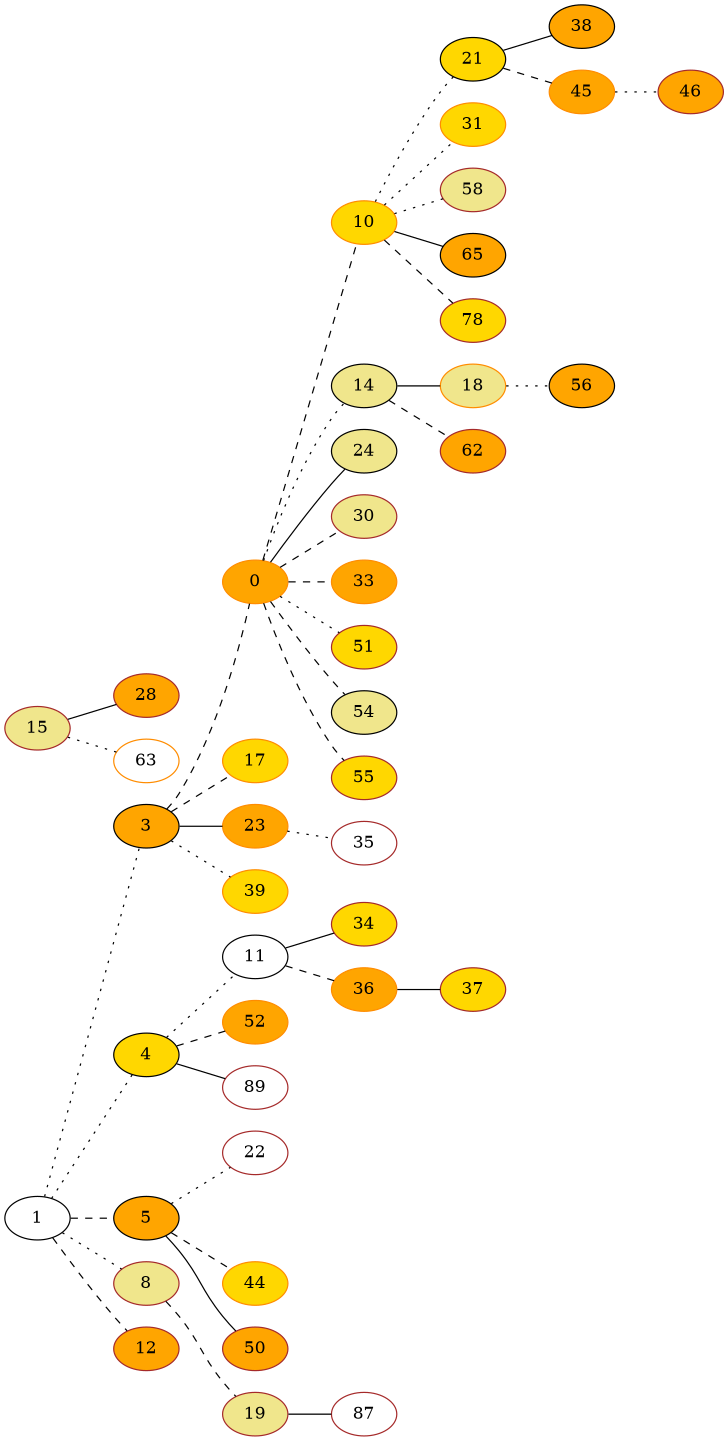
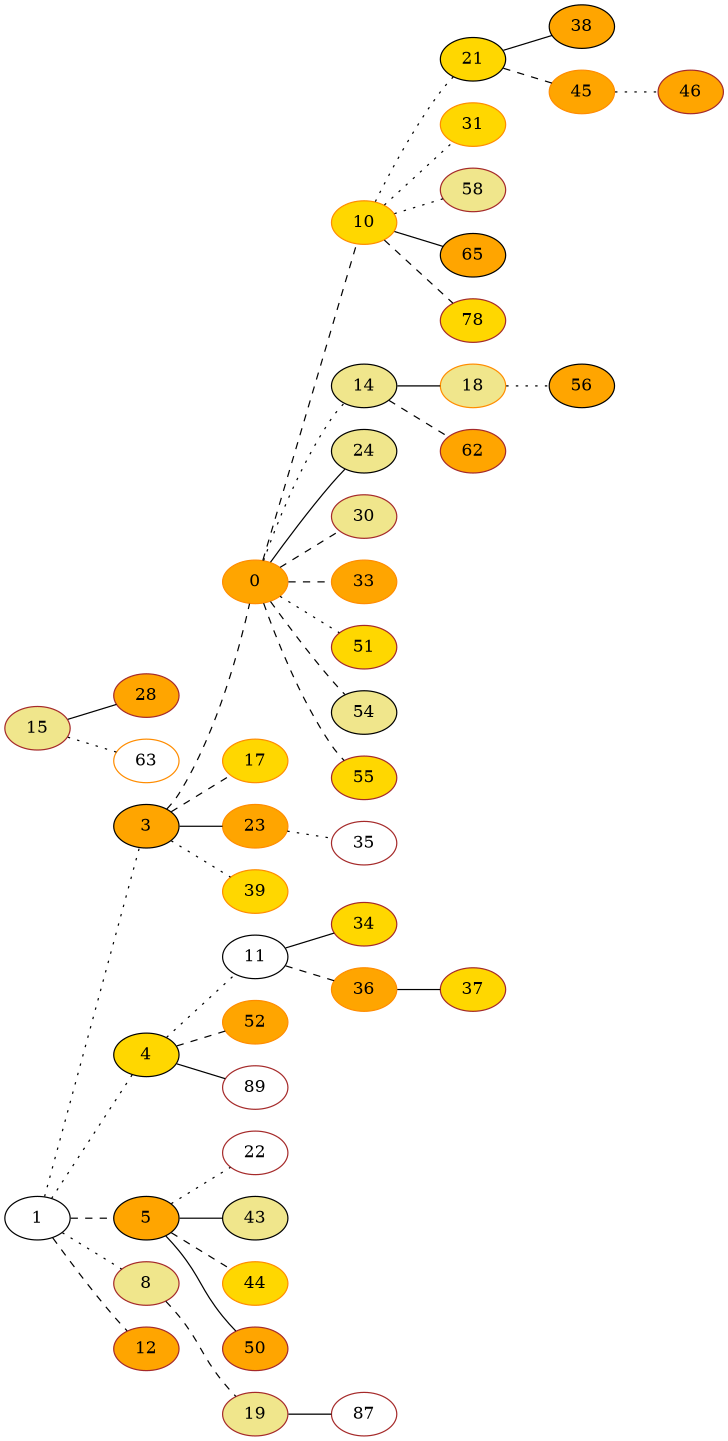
node "43": added
